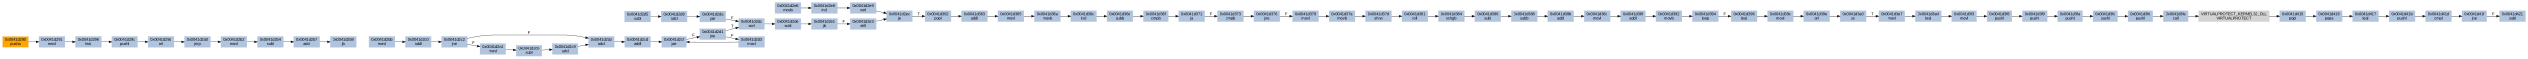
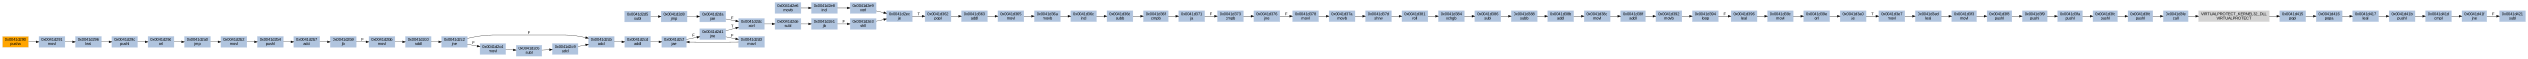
node "0x0041d2d8 adcl": label "0x0041d2d8 adcl" -> "0x0041d2d8 jmp"
node "0x0041d2b4 subl": label "0x0041d2b4 subl" -> "0x0041d2b4 pushl"
edge "0x0041d2b9 jb" -> "0x0041d2bb movl": added, label "F"
